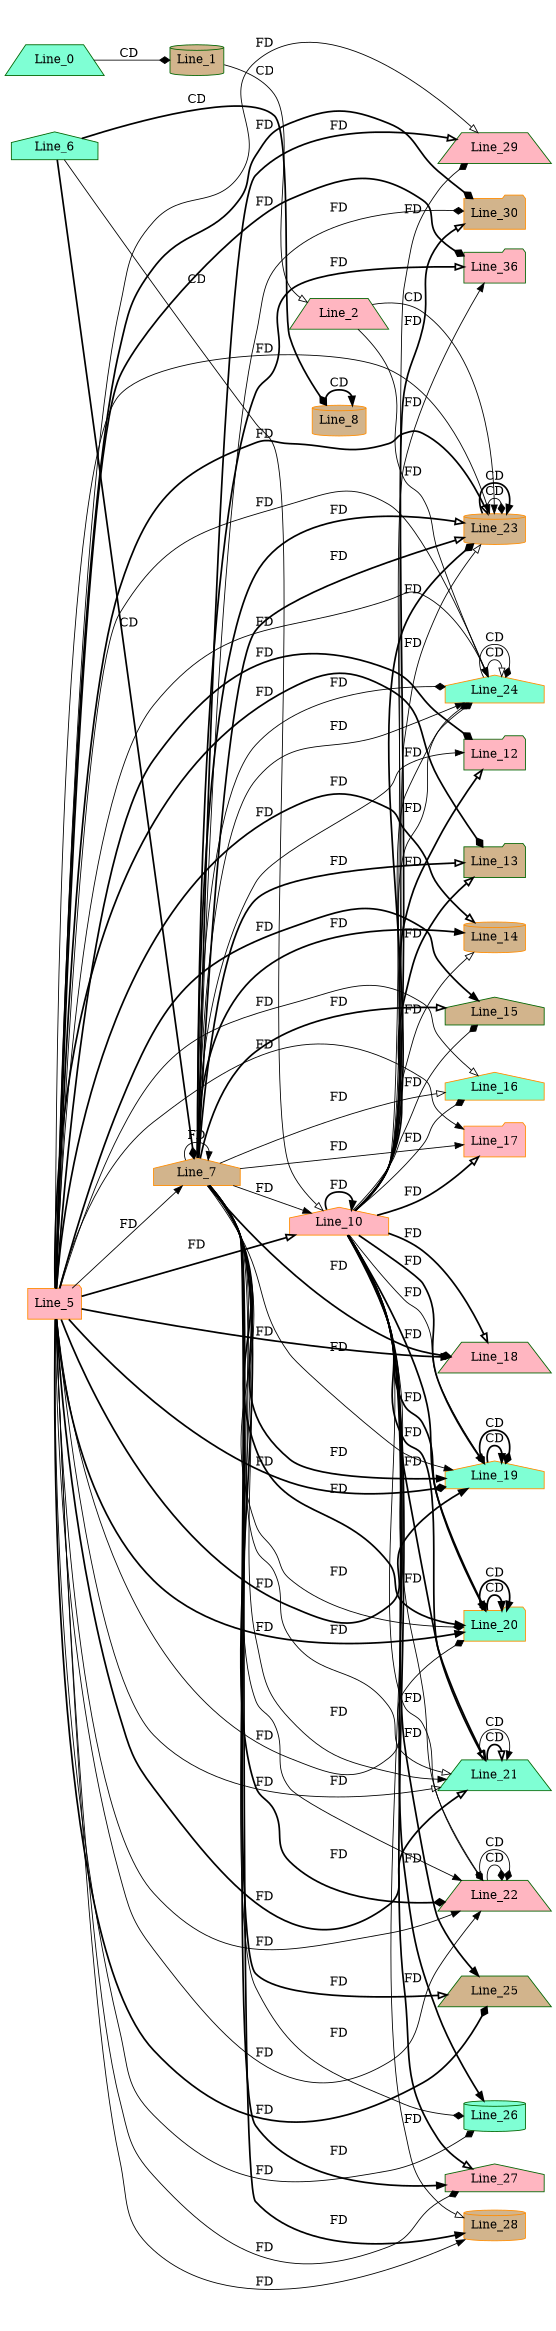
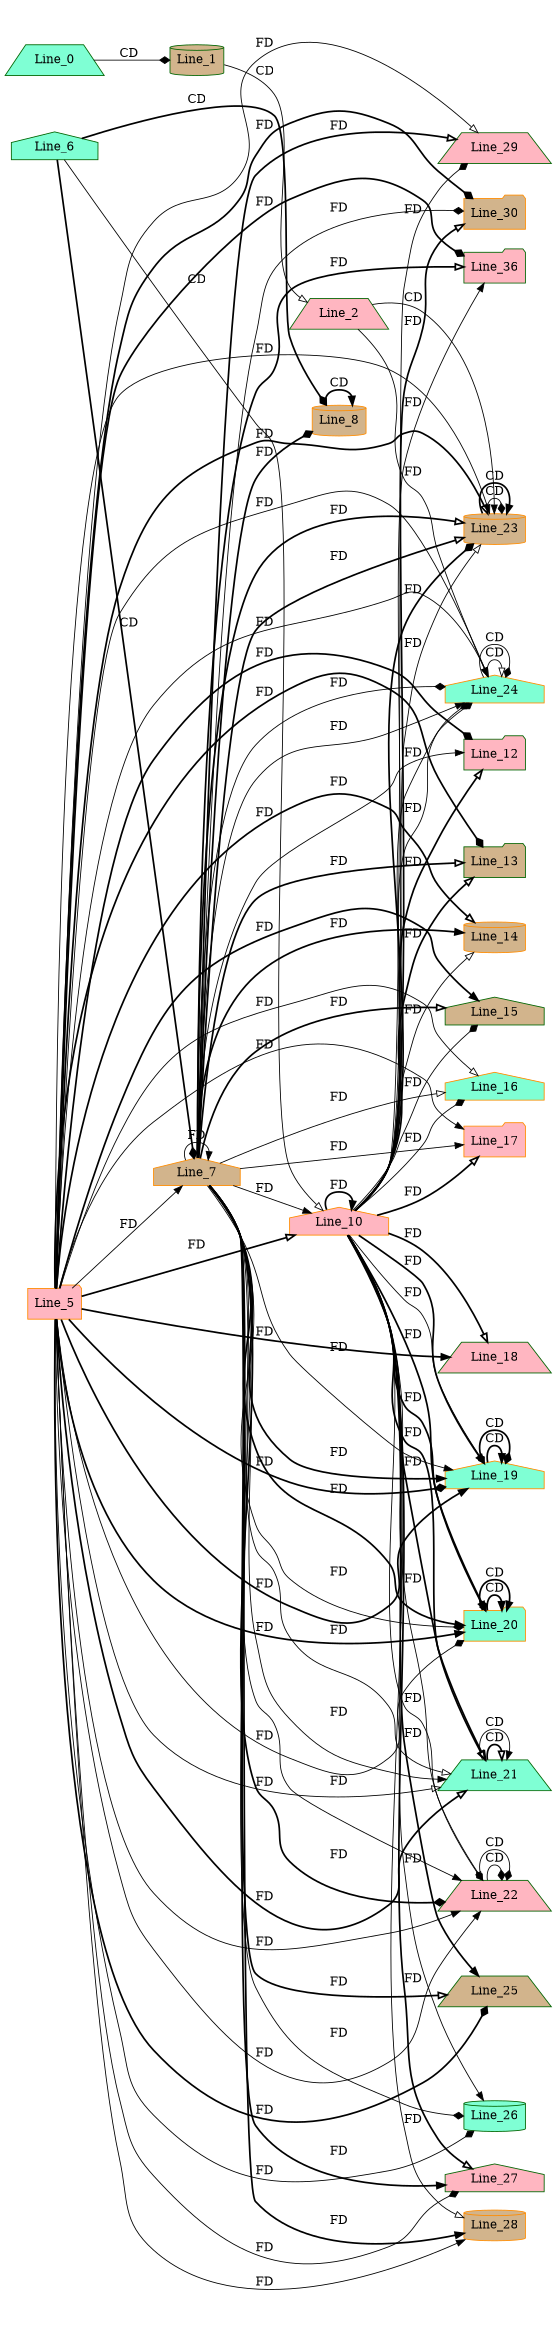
edge "Line_7" -> "Line_18": now "Line_7" -> "Line_8"
edge "Line_10" -> "Line_26": style bold -> solid
